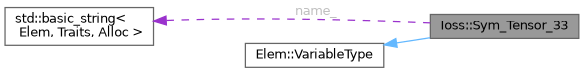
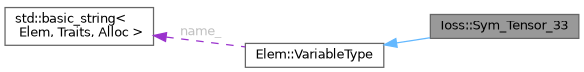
edge "Ioss::Sym_Tensor_33" -> "std::basic_string< Elem, Traits, Alloc >": now "Elem::VariableType" -> "std::basic_string< Elem, Traits, Alloc >"
